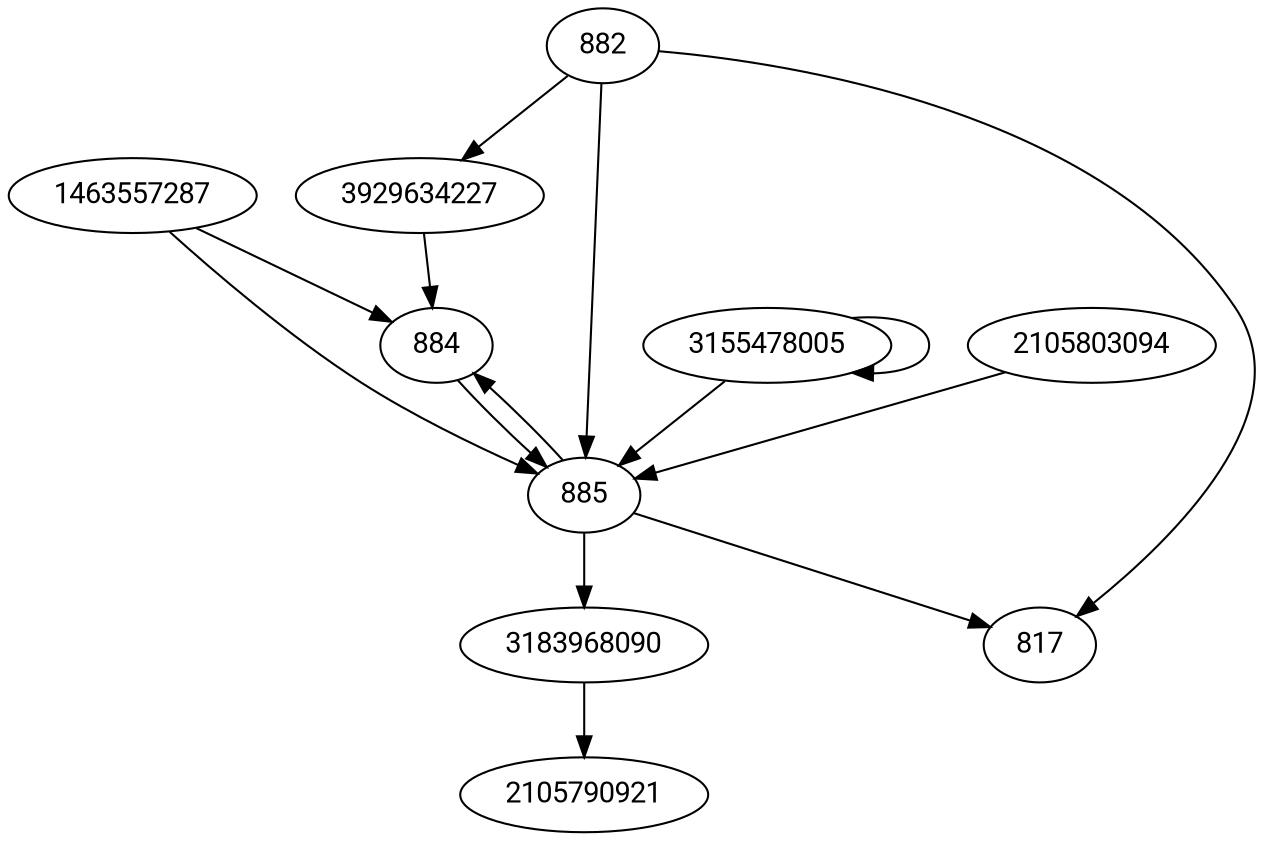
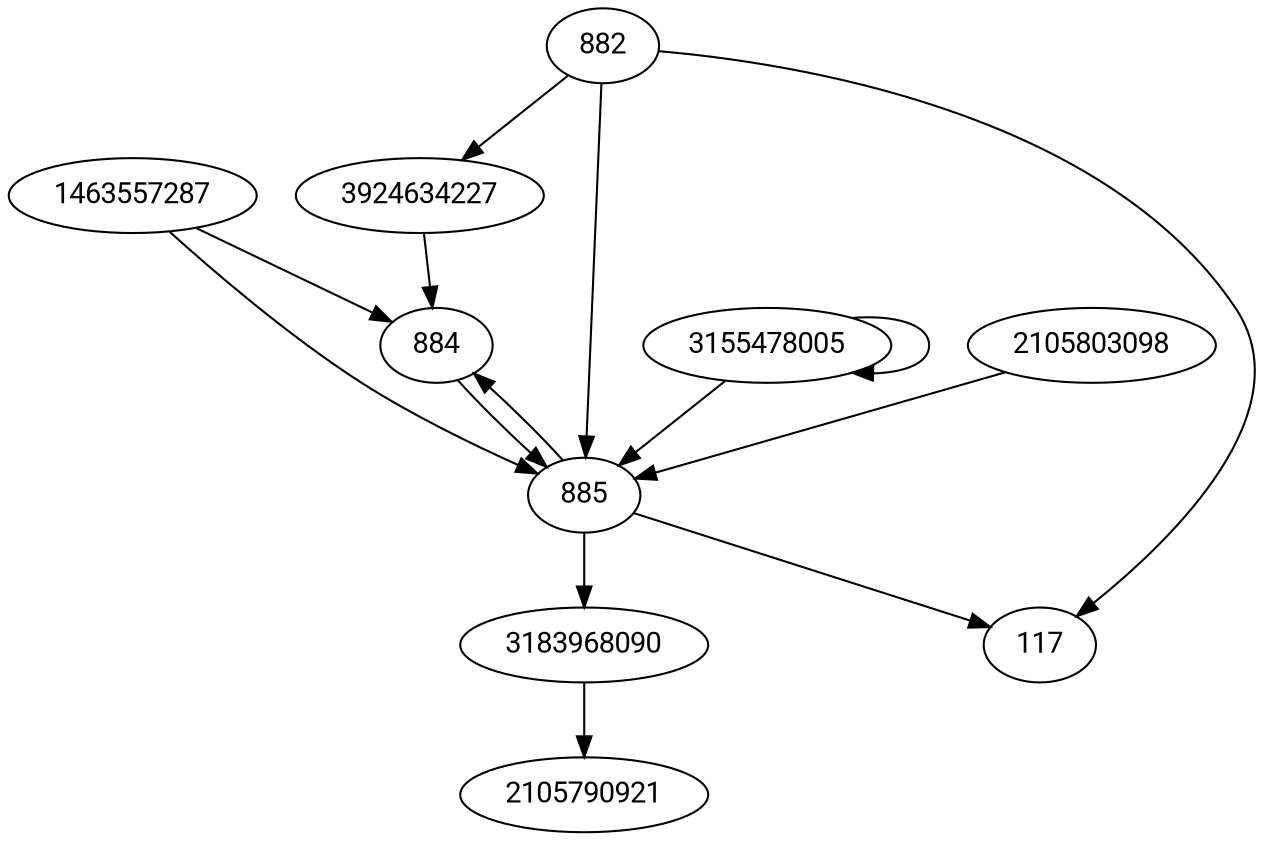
node "3929634227": label "3929634227" -> "3924634227"
node "2105803094": label "2105803094" -> "2105803098"
node "817": label "817" -> "117"
